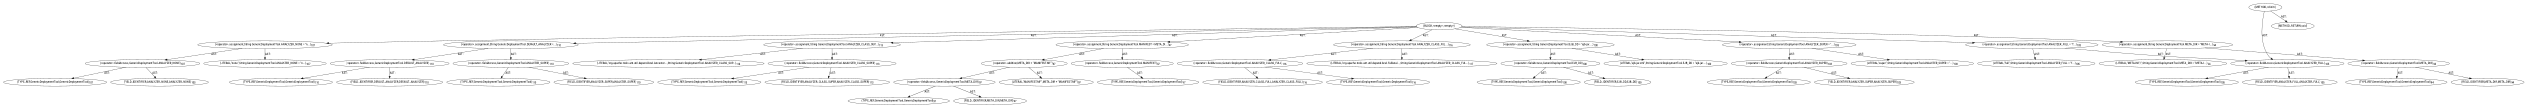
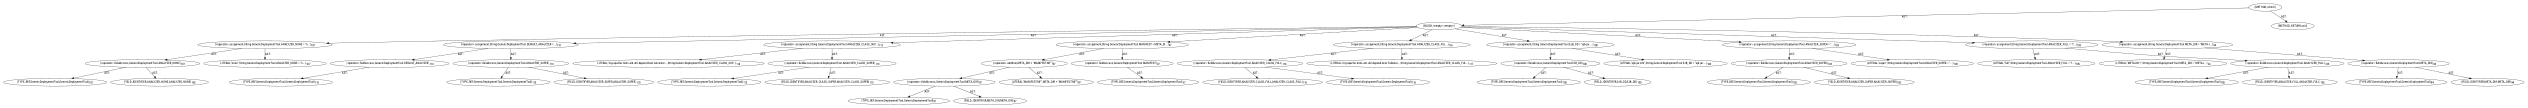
edge "(METHOD,<clinit>)" -> "(<operator>.fieldAccess,GenericDeploymentTool.ANALYZER_FULL)": now "(METHOD,<clinit>)" -> "(BLOCK,<empty>,<empty>)"
node "(FIELD_IDENTIFIER,DEFAULT_ANALYZER,DEFAULT_ANALYZER)": removed
